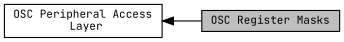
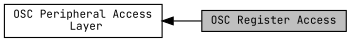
node "OSC Register Masks": label "OSC Register Masks" -> "OSC Register Access"
